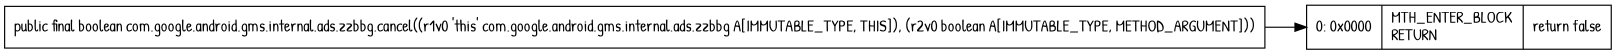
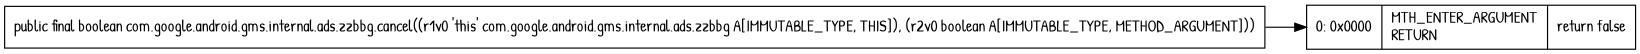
node "0: 0x0000": text "MTH_ENTER_BLOCK" -> "MTH_ENTER_ARGUMENT"
